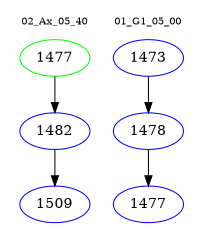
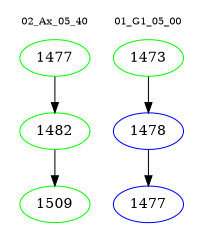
node "1473": color blue -> green
node "1482": color blue -> green
node "1509": color blue -> green
